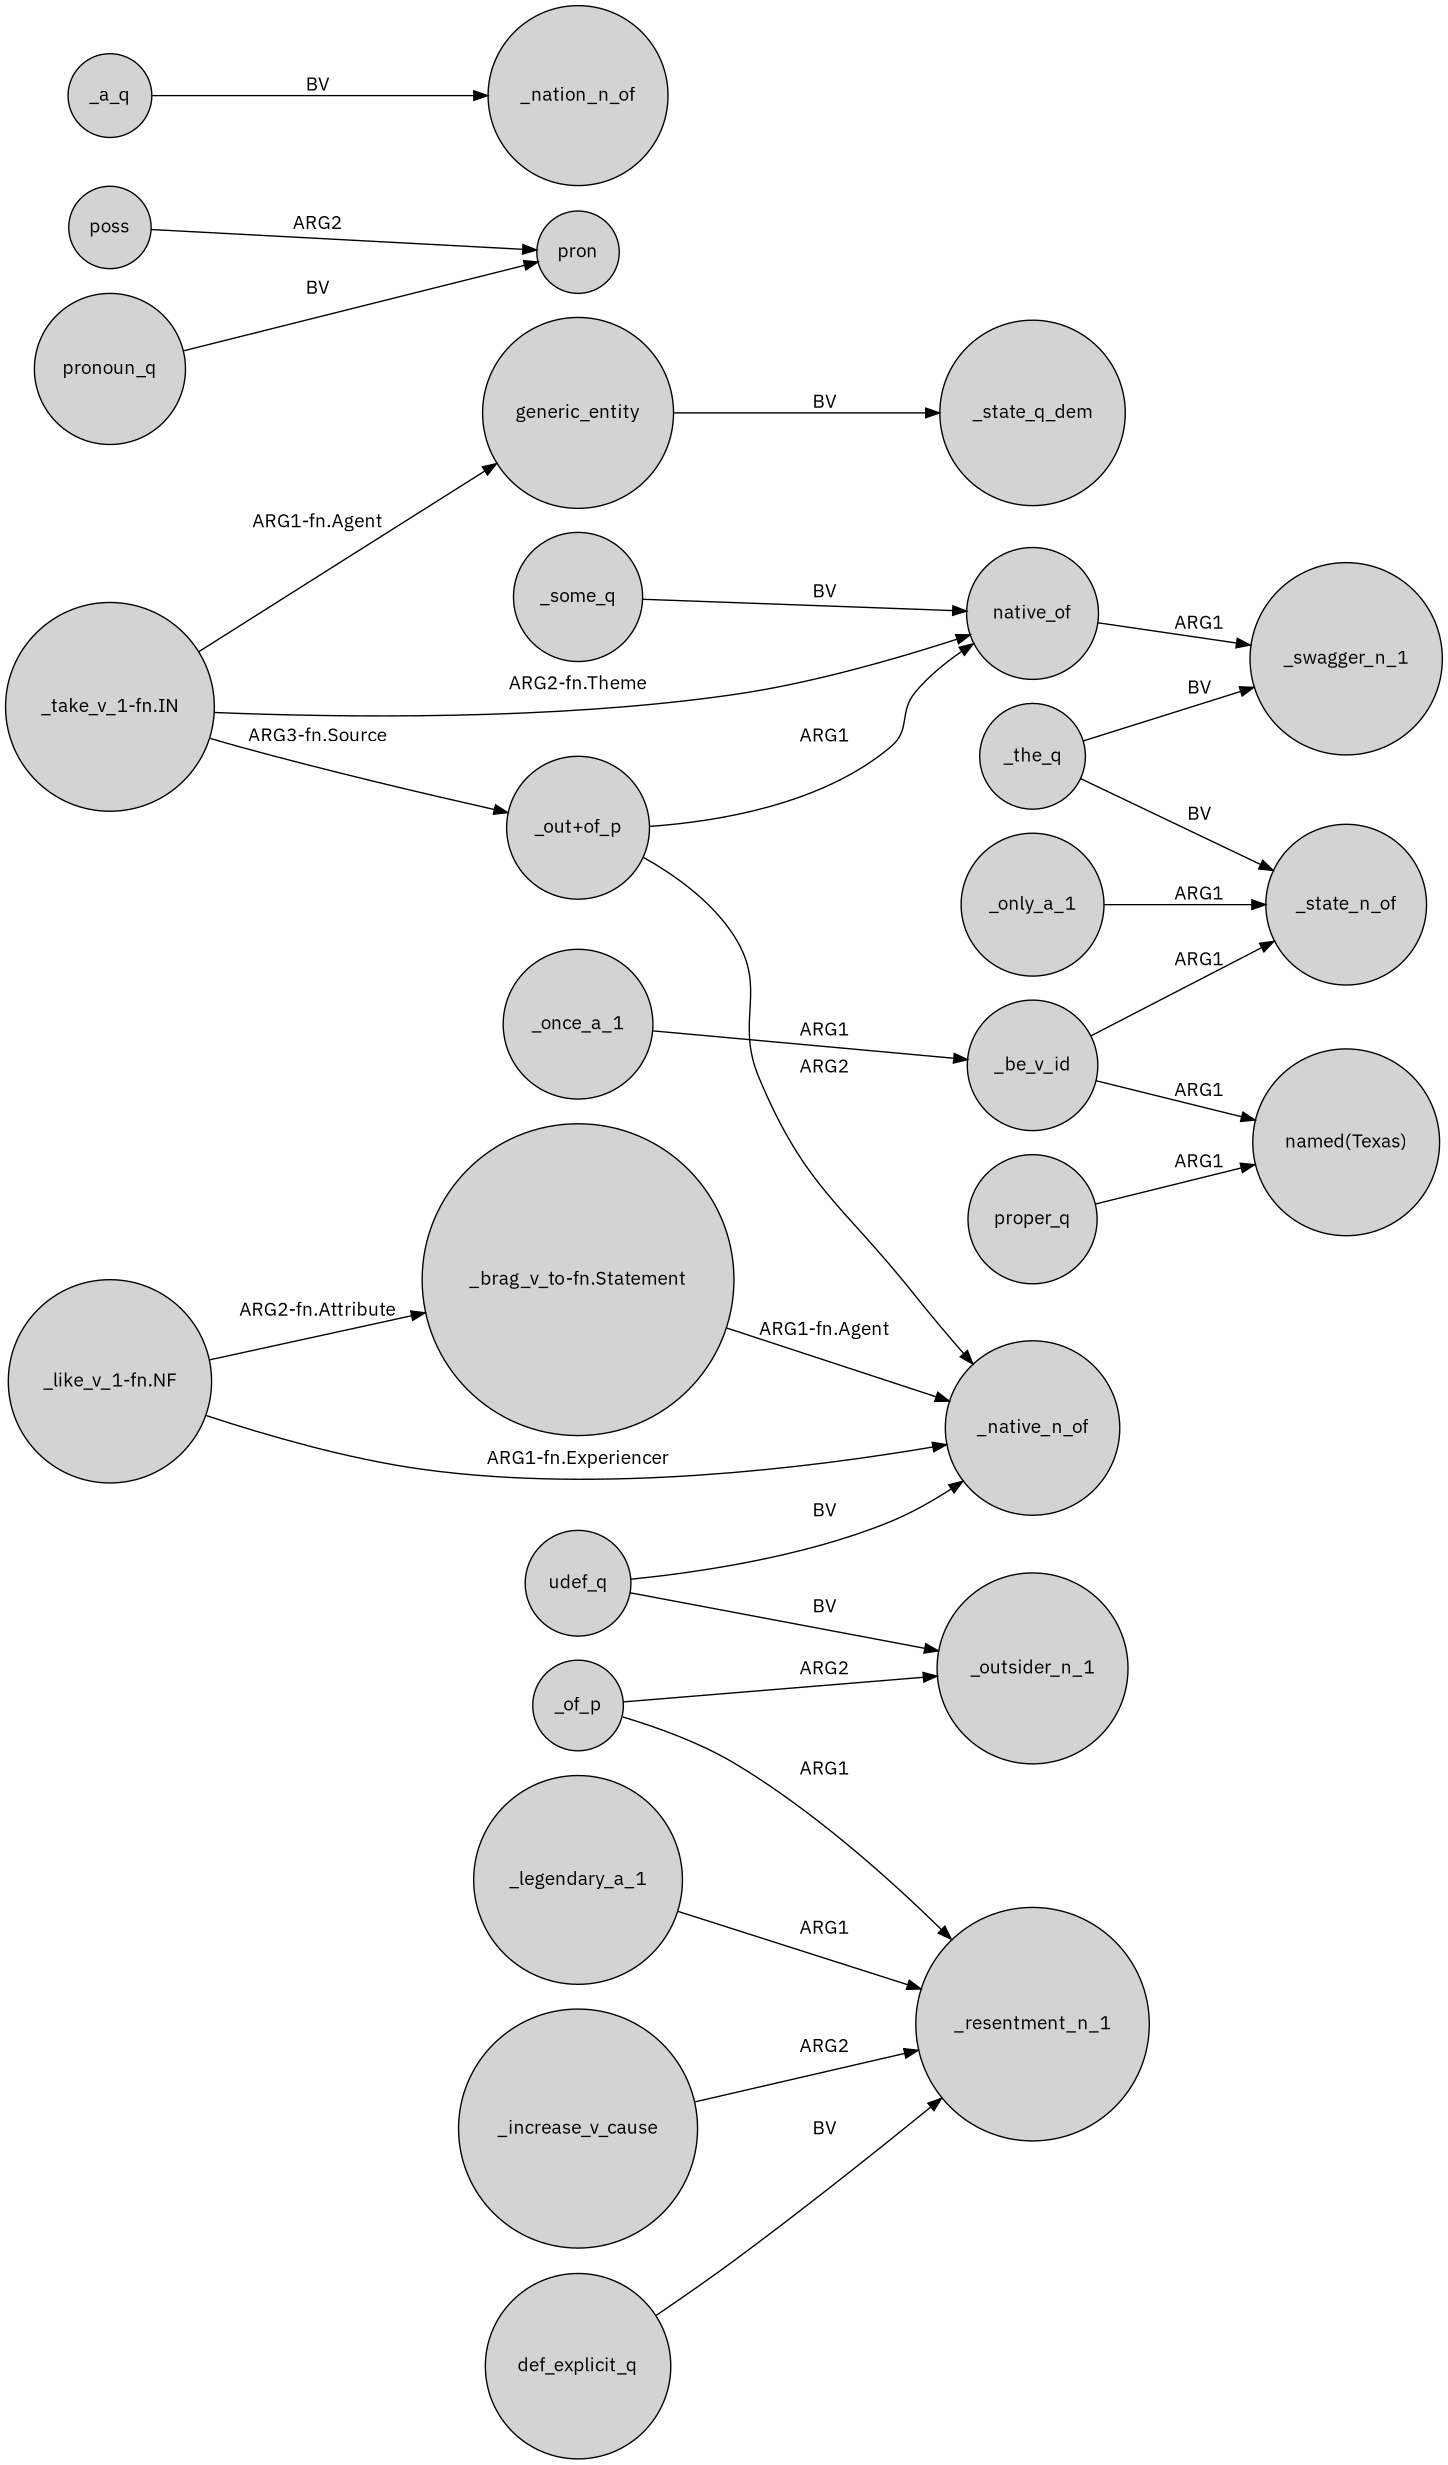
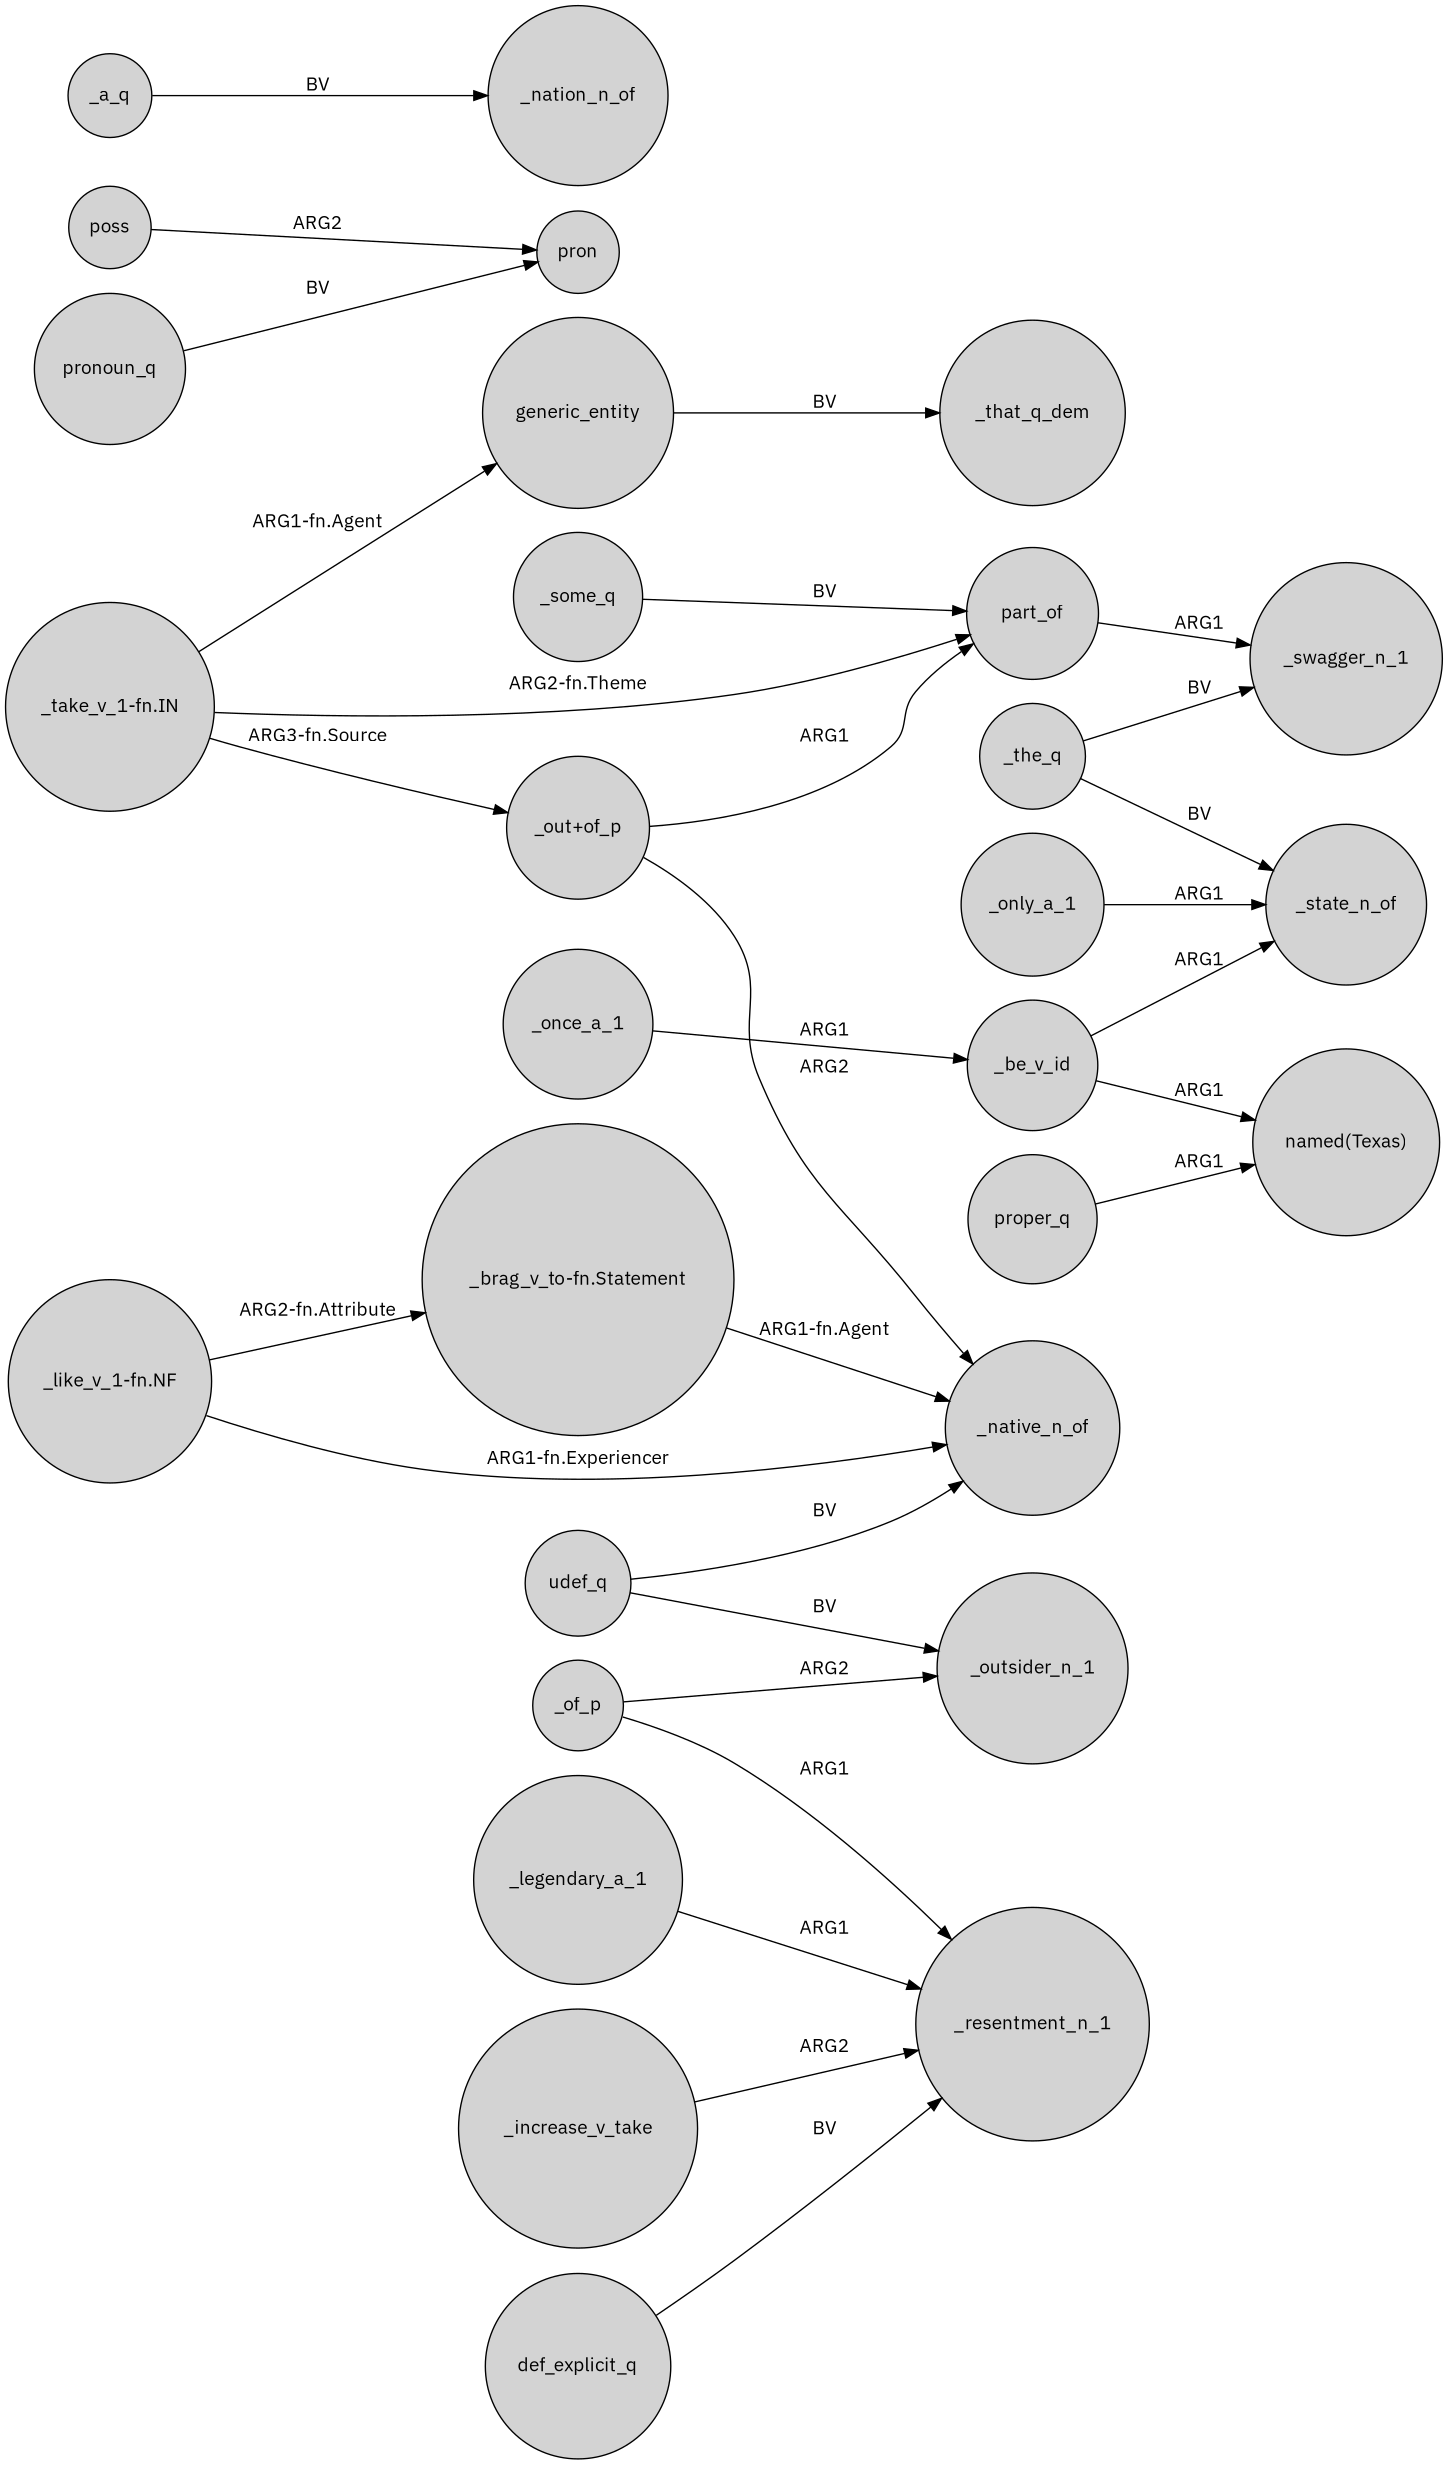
node "_state_q_dem": label "_state_q_dem" -> "_that_q_dem"
node "native_of": label "native_of" -> "part_of"
node "_increase_v_cause": label "_increase_v_cause" -> "_increase_v_take"
